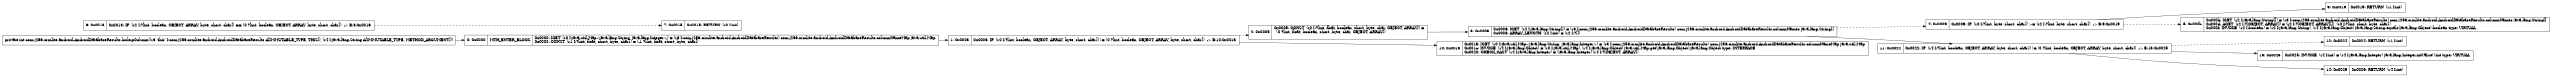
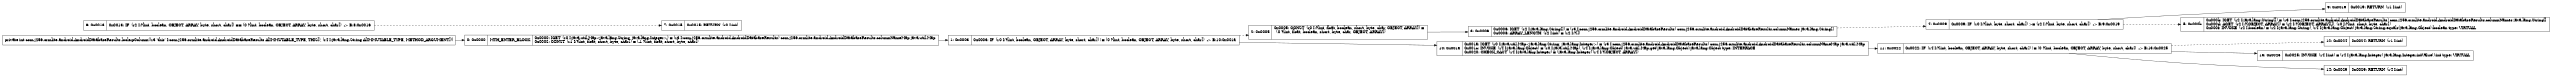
edge "3: 0x0006" -> "11: 0x0022": now "10: 0x001a" -> "11: 0x0022"
